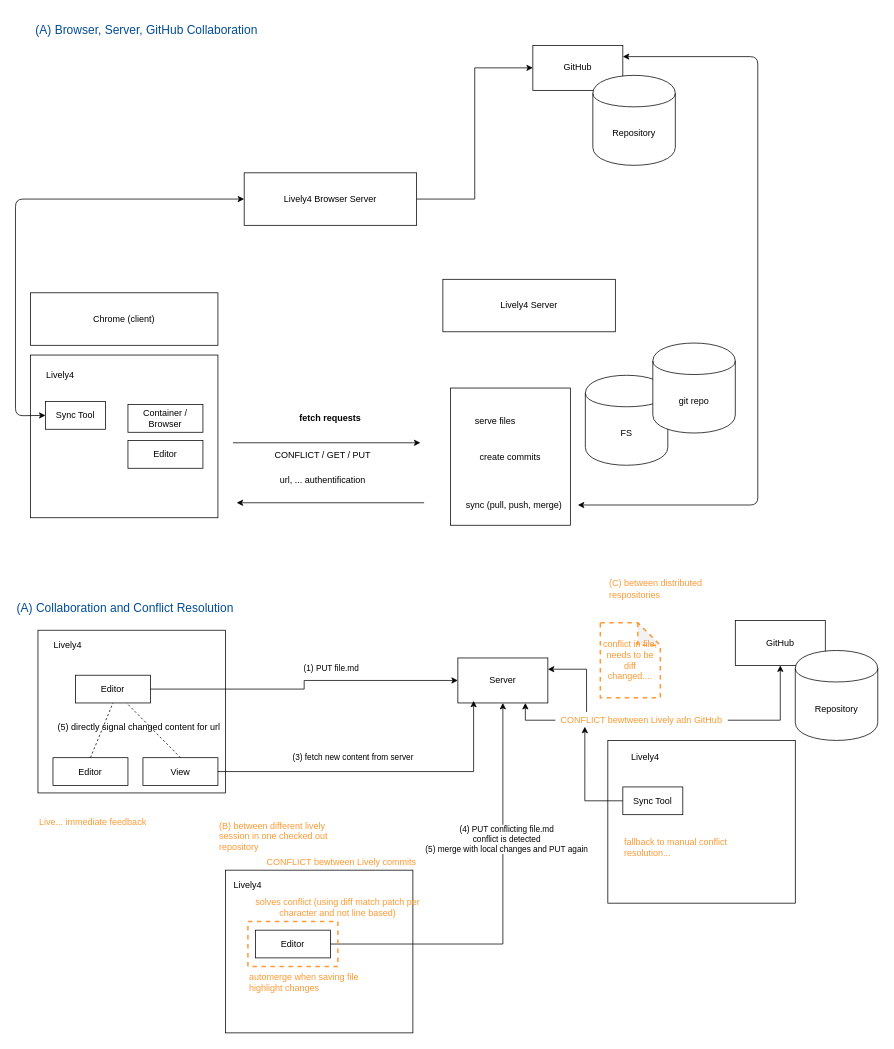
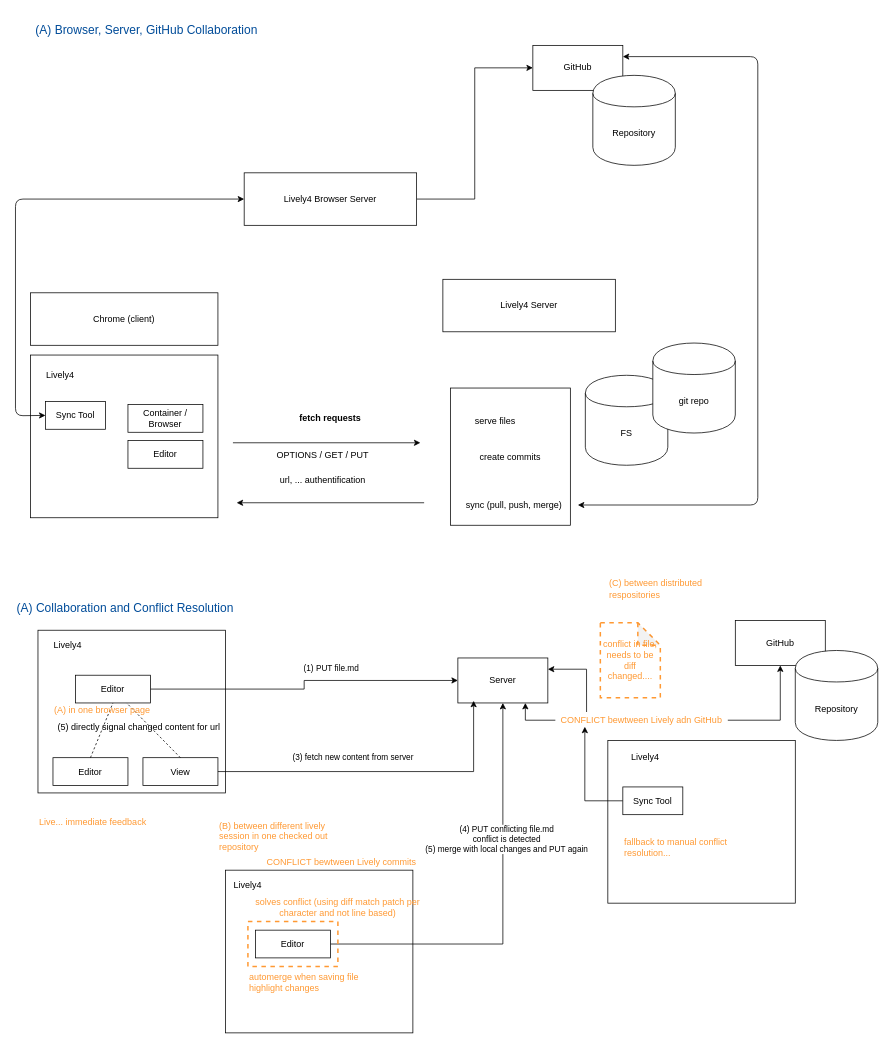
node "CONFLICT / GET / PUT": label "CONFLICT / GET / PUT" -> "OPTIONS / GET / PUT"
node "(A) in one browser page": added
